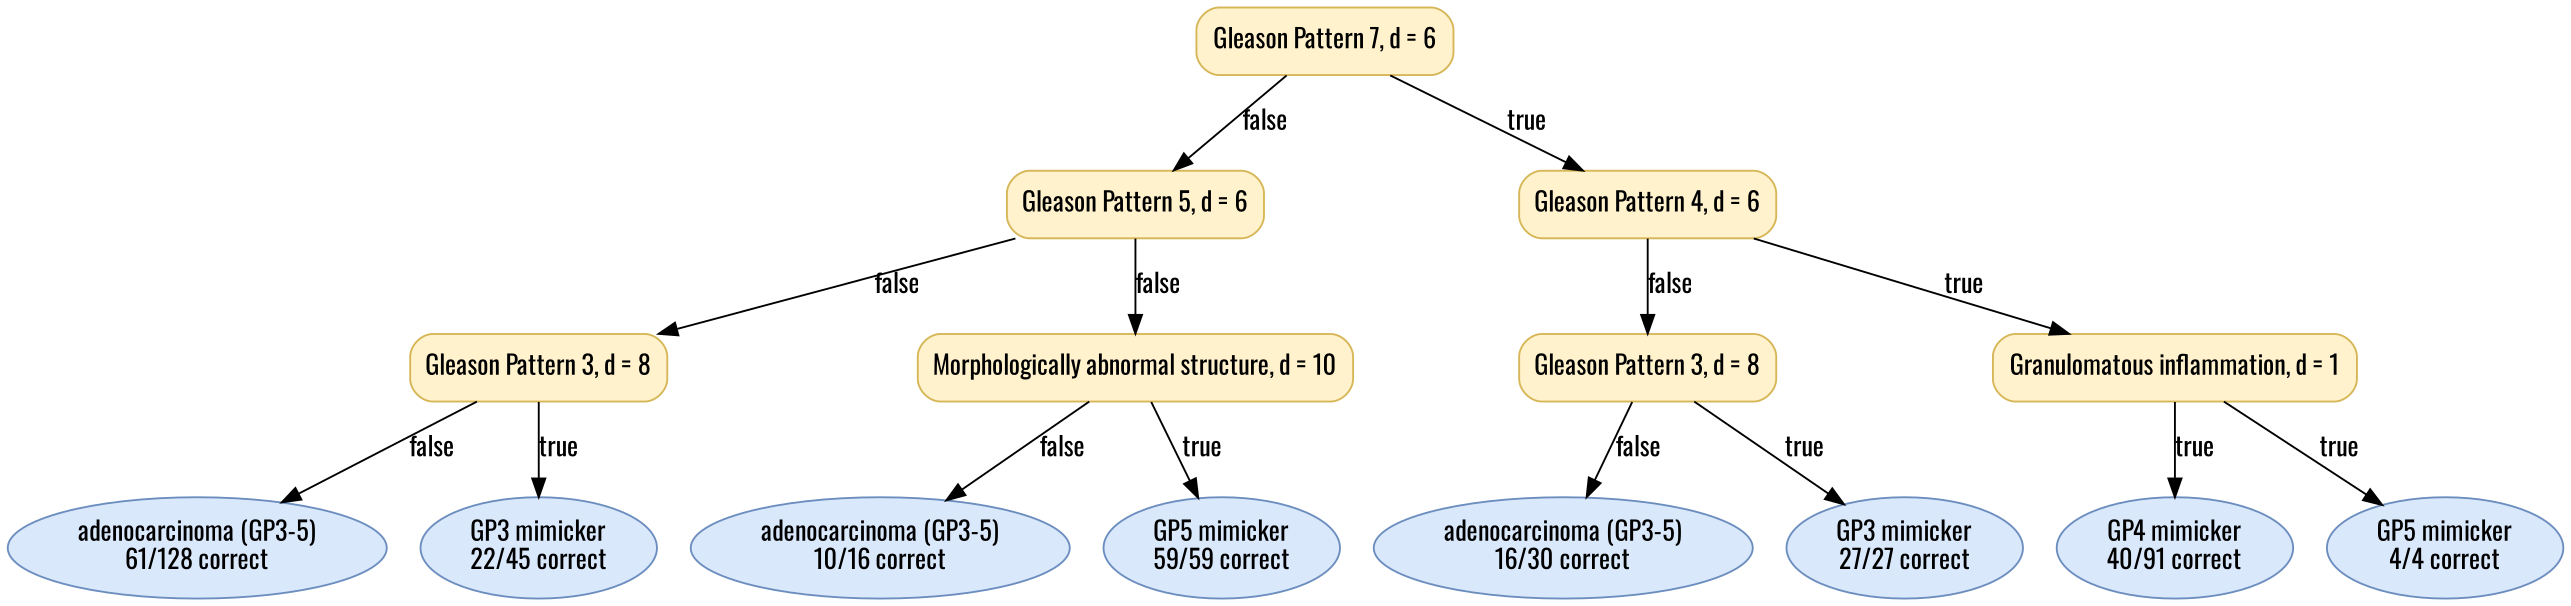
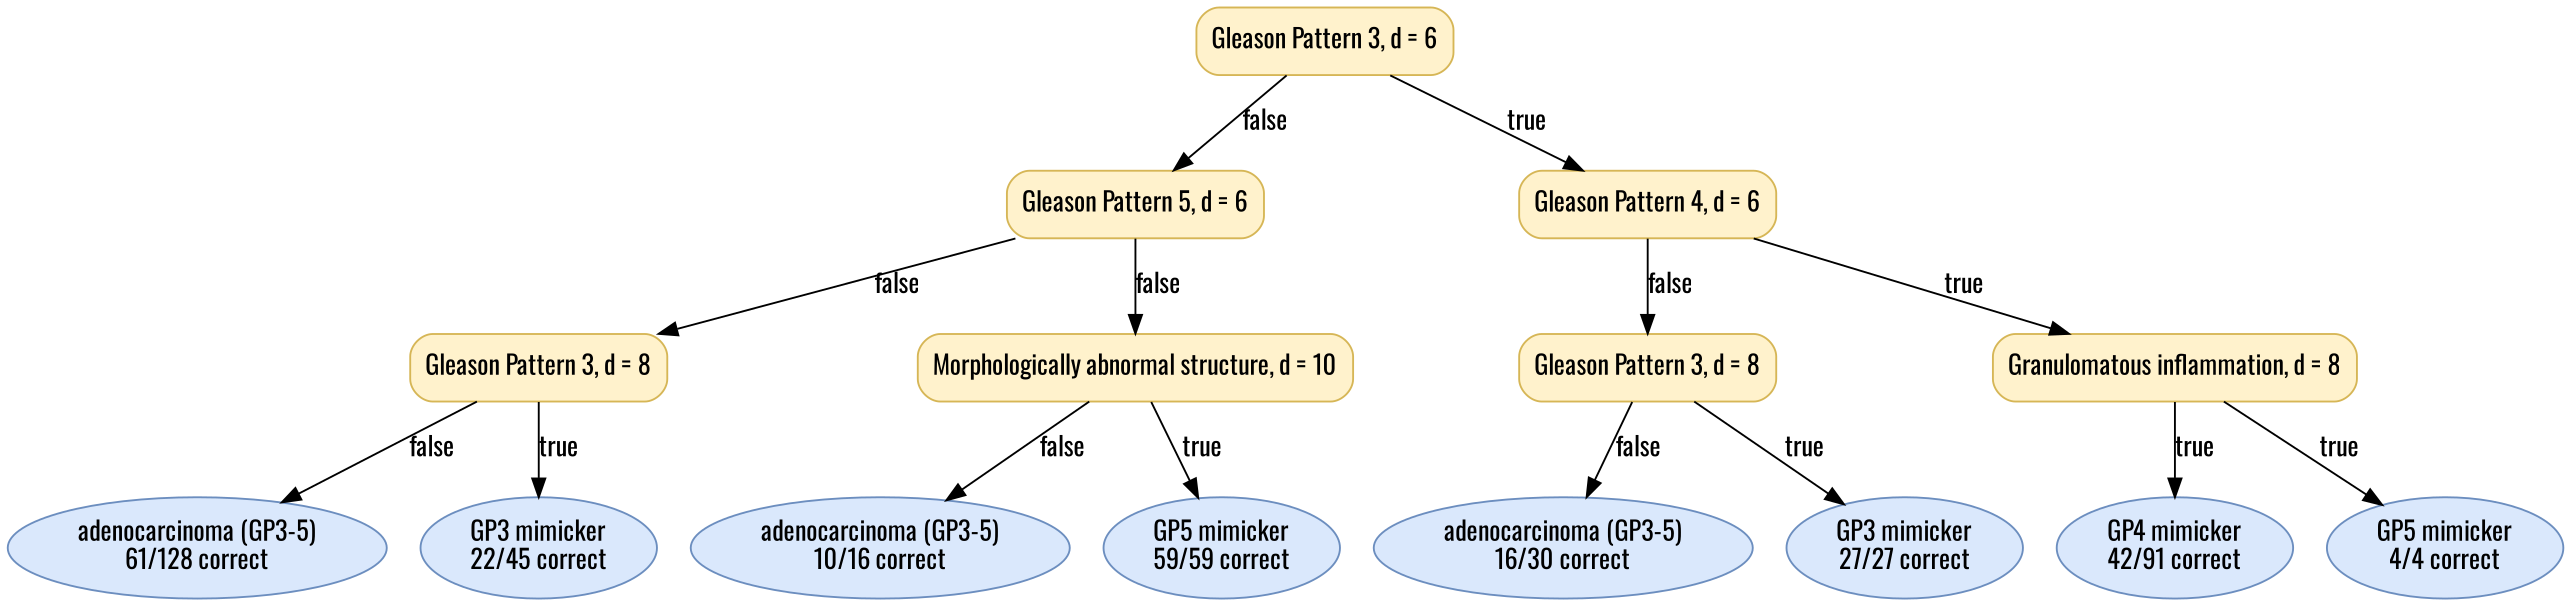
node "Gleason Pattern 7, d = 6": label "Gleason Pattern 7, d = 6" -> "Gleason Pattern 3, d = 6"
node "Granulomatous inflammation, d = 1": label "Granulomatous inflammation, d = 1" -> "Granulomatous inflammation, d = 8"
node "GP4 mimicker": text "40/91 correct" -> "42/91 correct"
